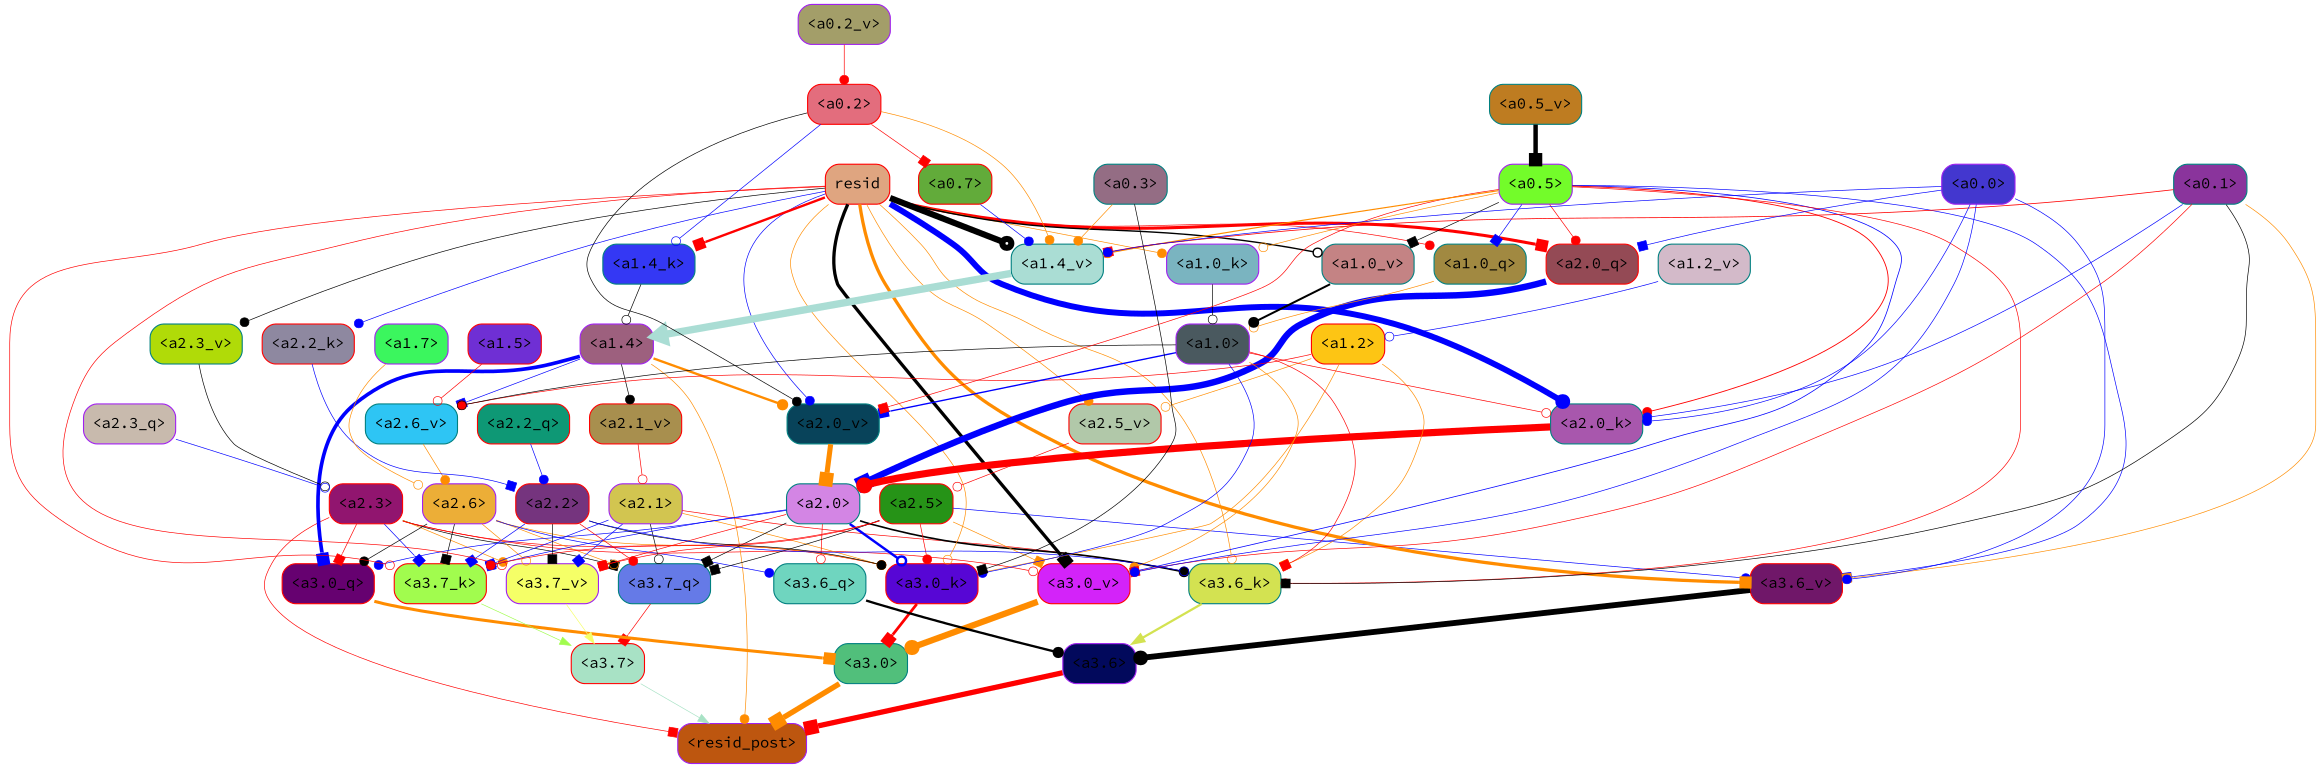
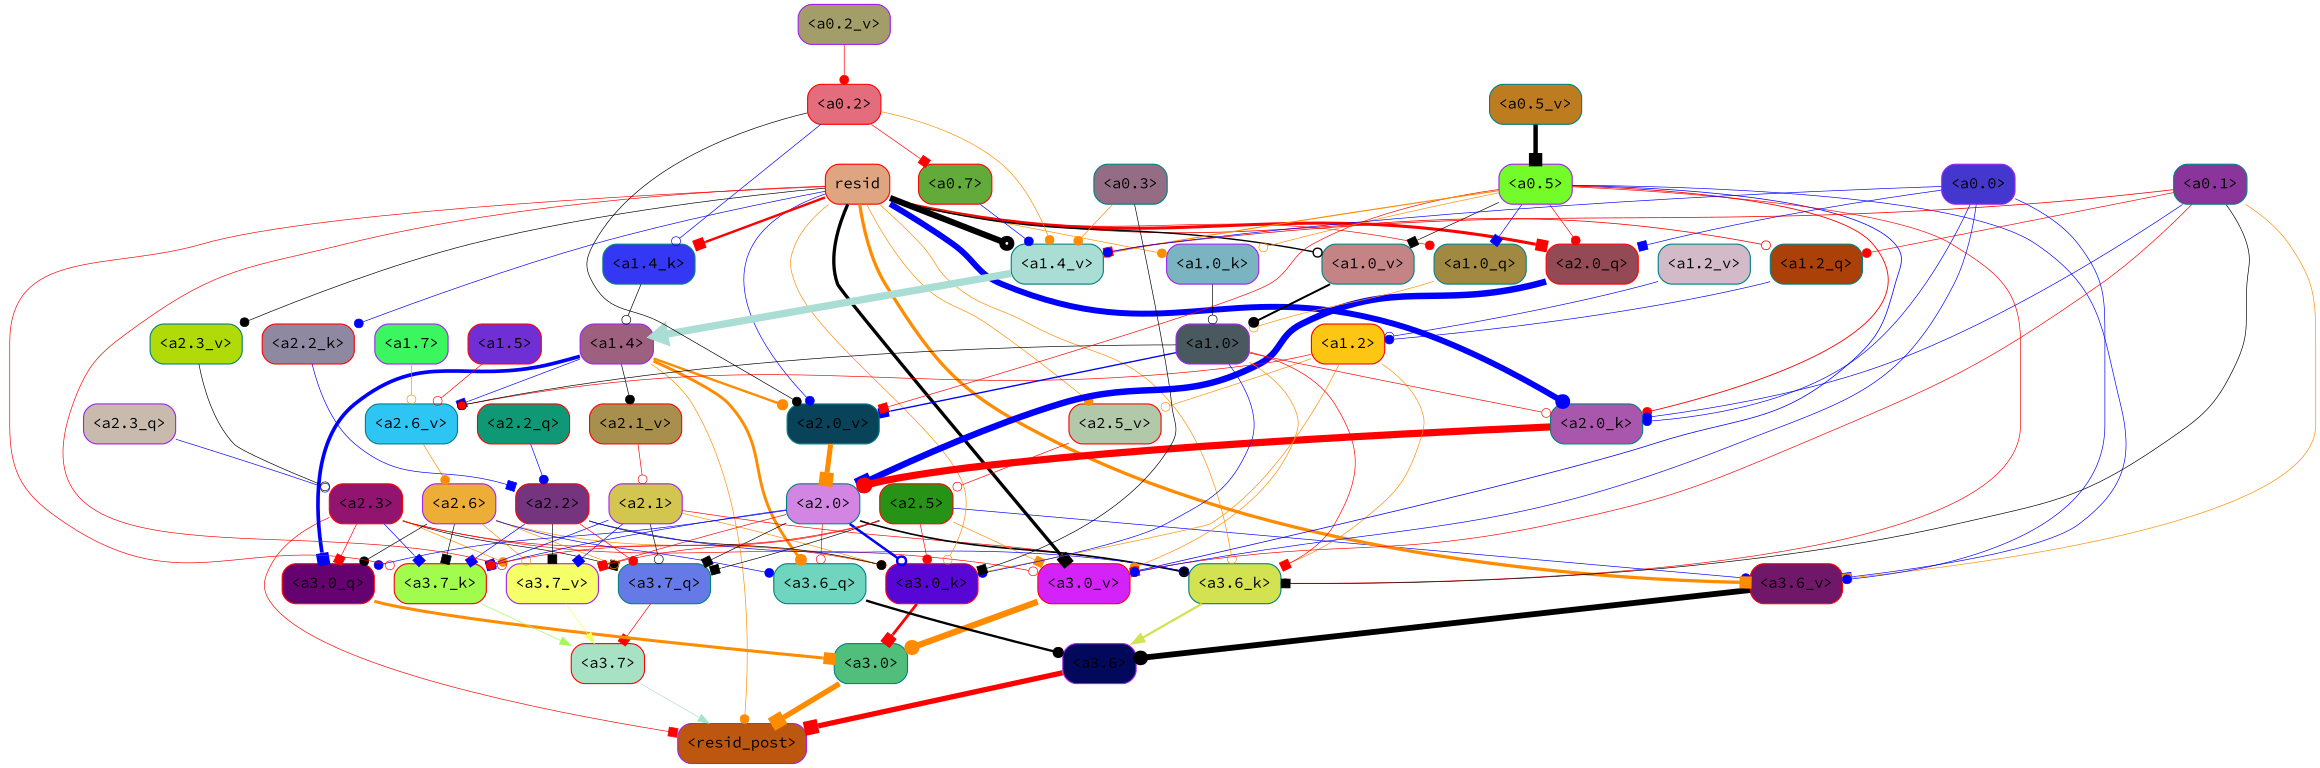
node "<a1.2_q>": added
edge "<a1.7>" -> "<a2.6>": now "<a1.7>" -> "<a2.6_v>"
edge "<a1.4>" -> "<a3.6_q>": added
